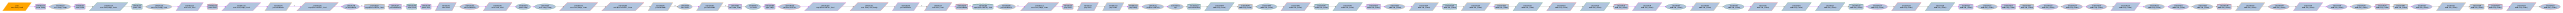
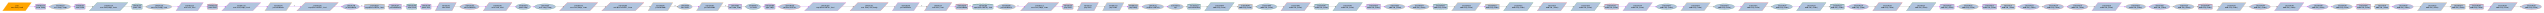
node "0x63d7fa04 addb %al, (%eax)": shape parallelogram -> ellipse
node "0x63d7fa1e addb %al, (%eax)": shape parallelogram -> ellipse
